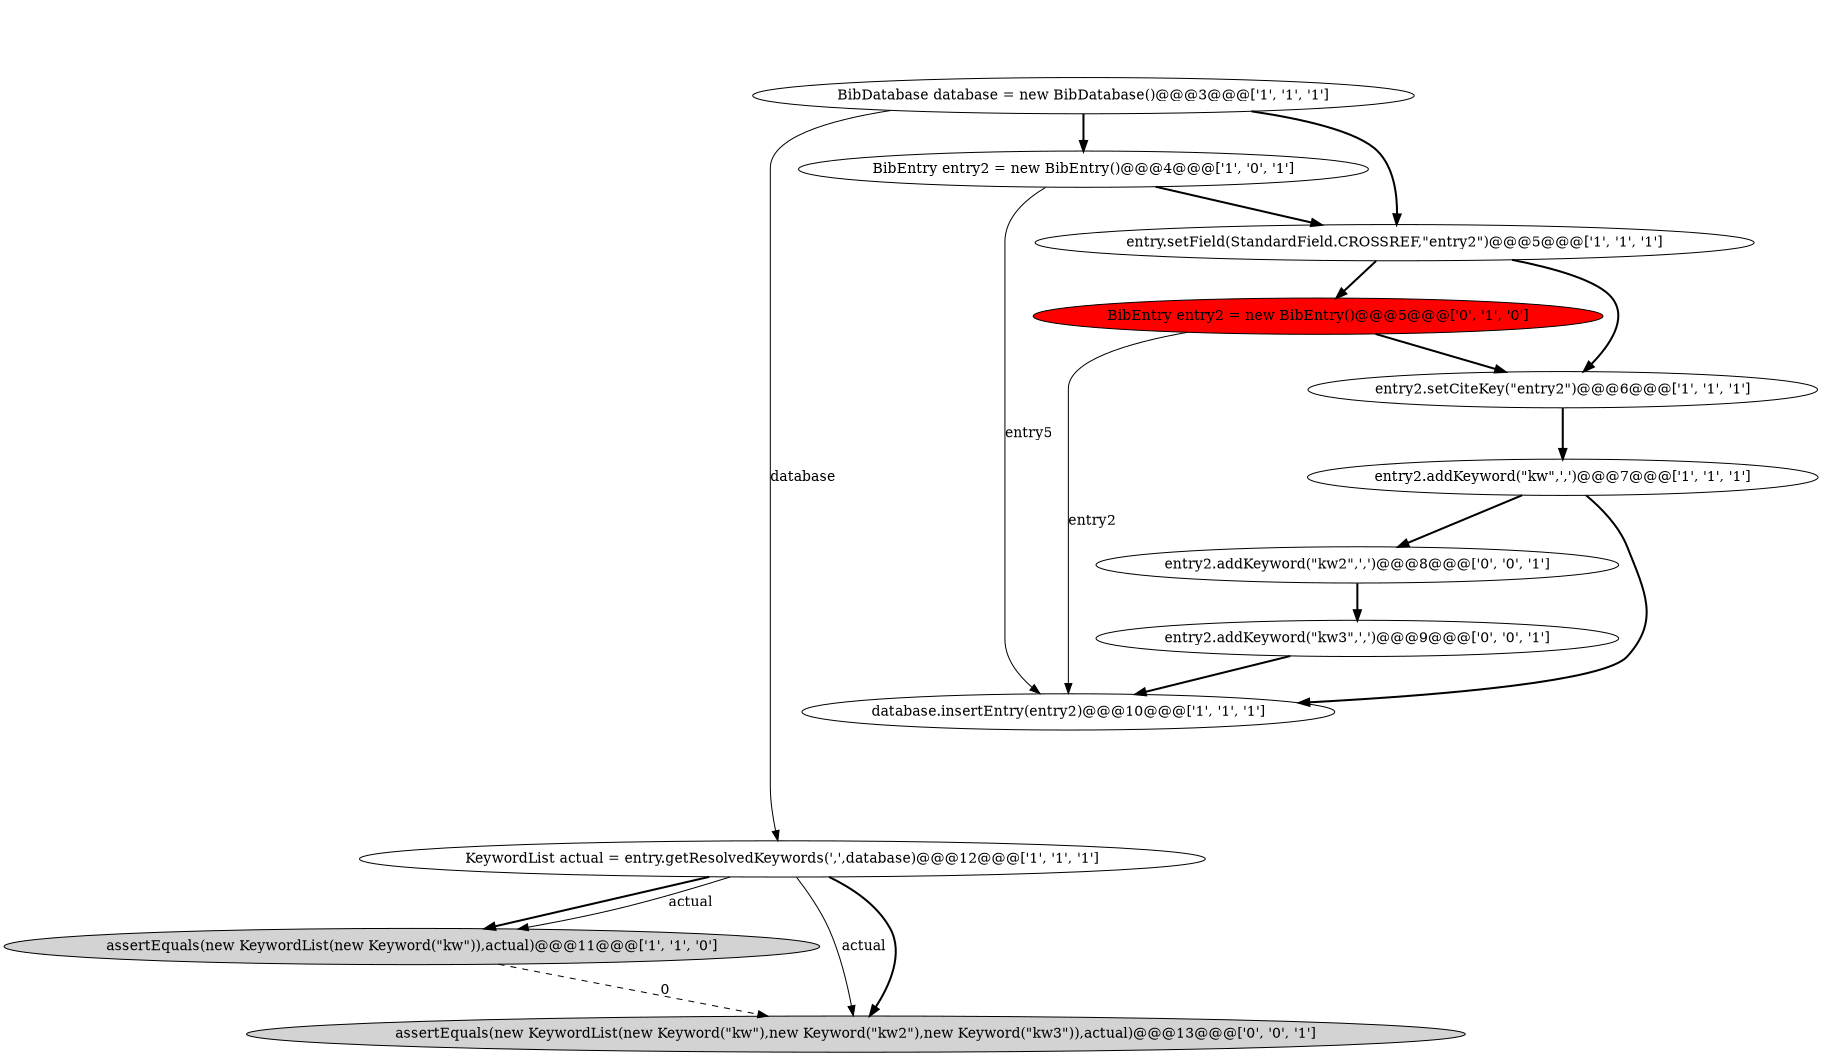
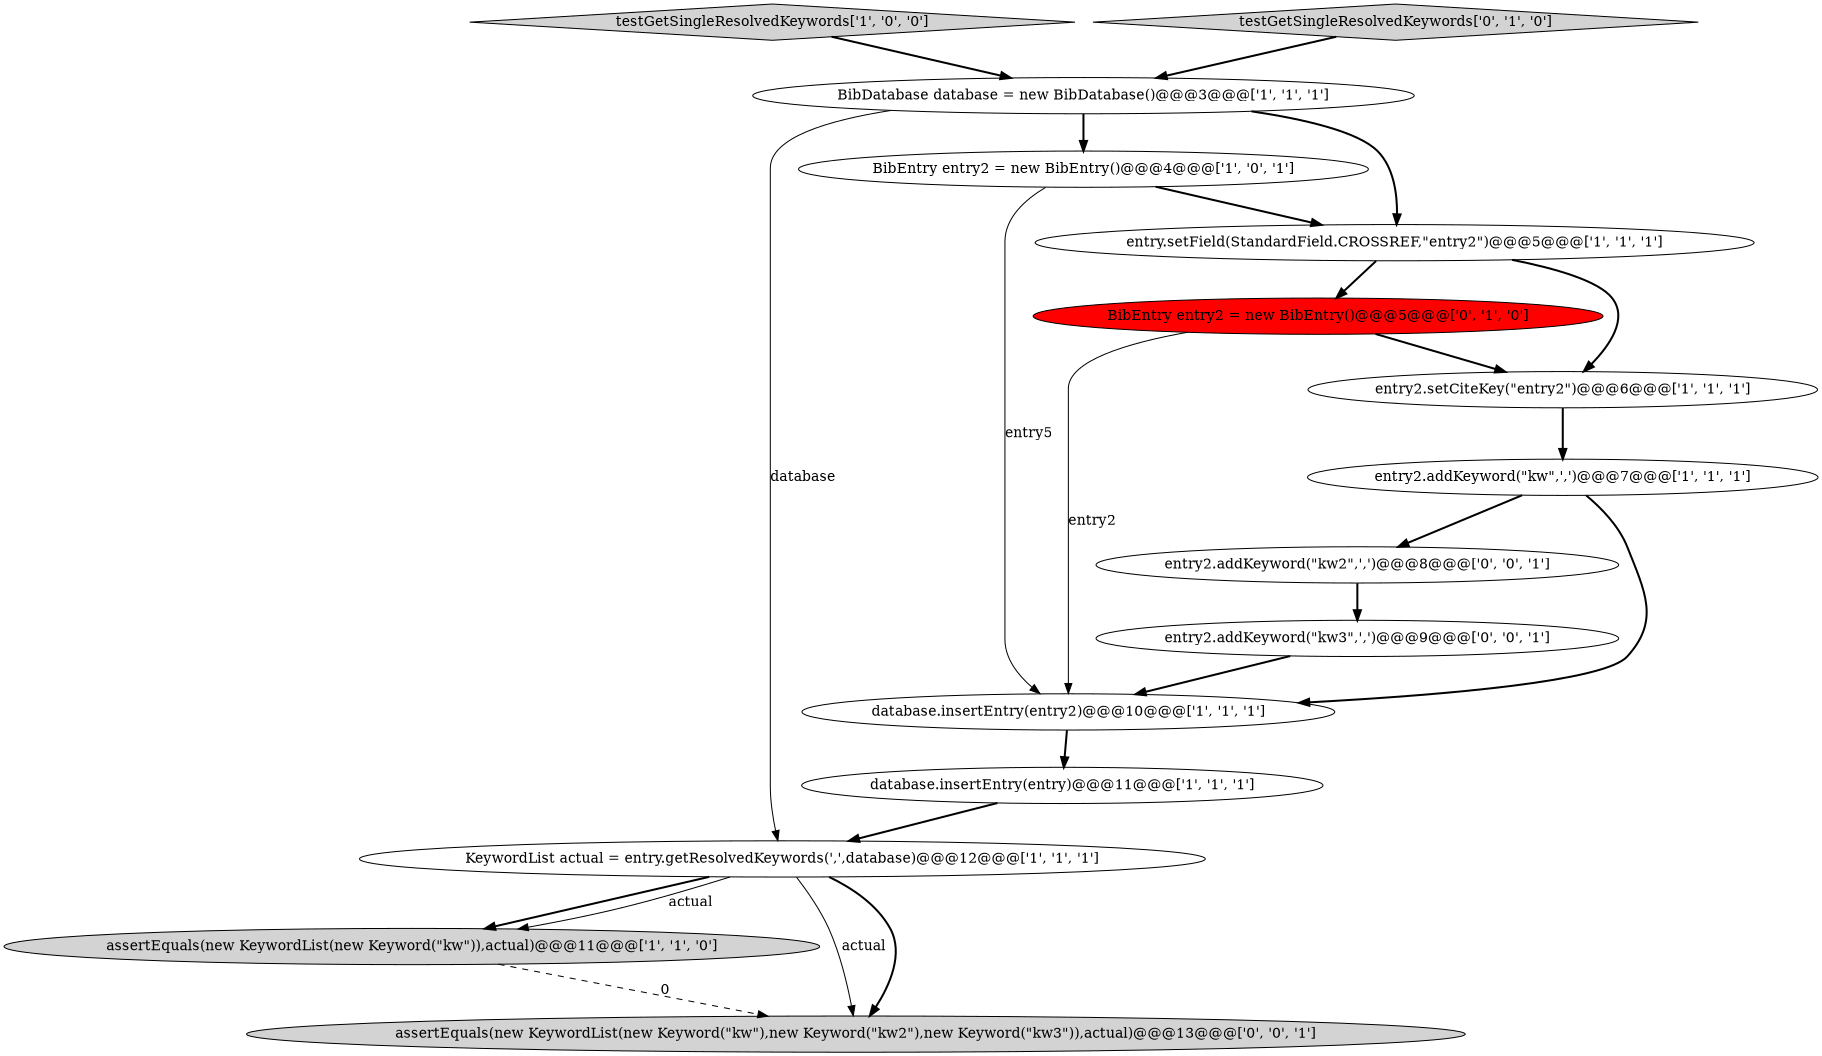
node "testGetSingleResolvedKeywords['1', '0', '0']": added
node "testGetSingleResolvedKeywords['0', '1', '0']": added
node "database.insertEntry(entry)@@@11@@@['1', '1', '1']": added
